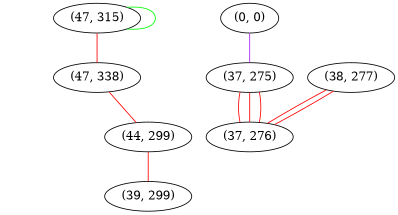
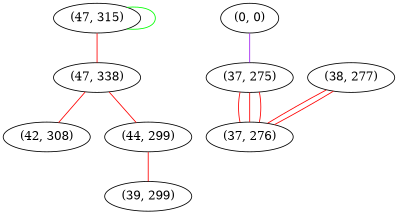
node "(42, 308)": added
